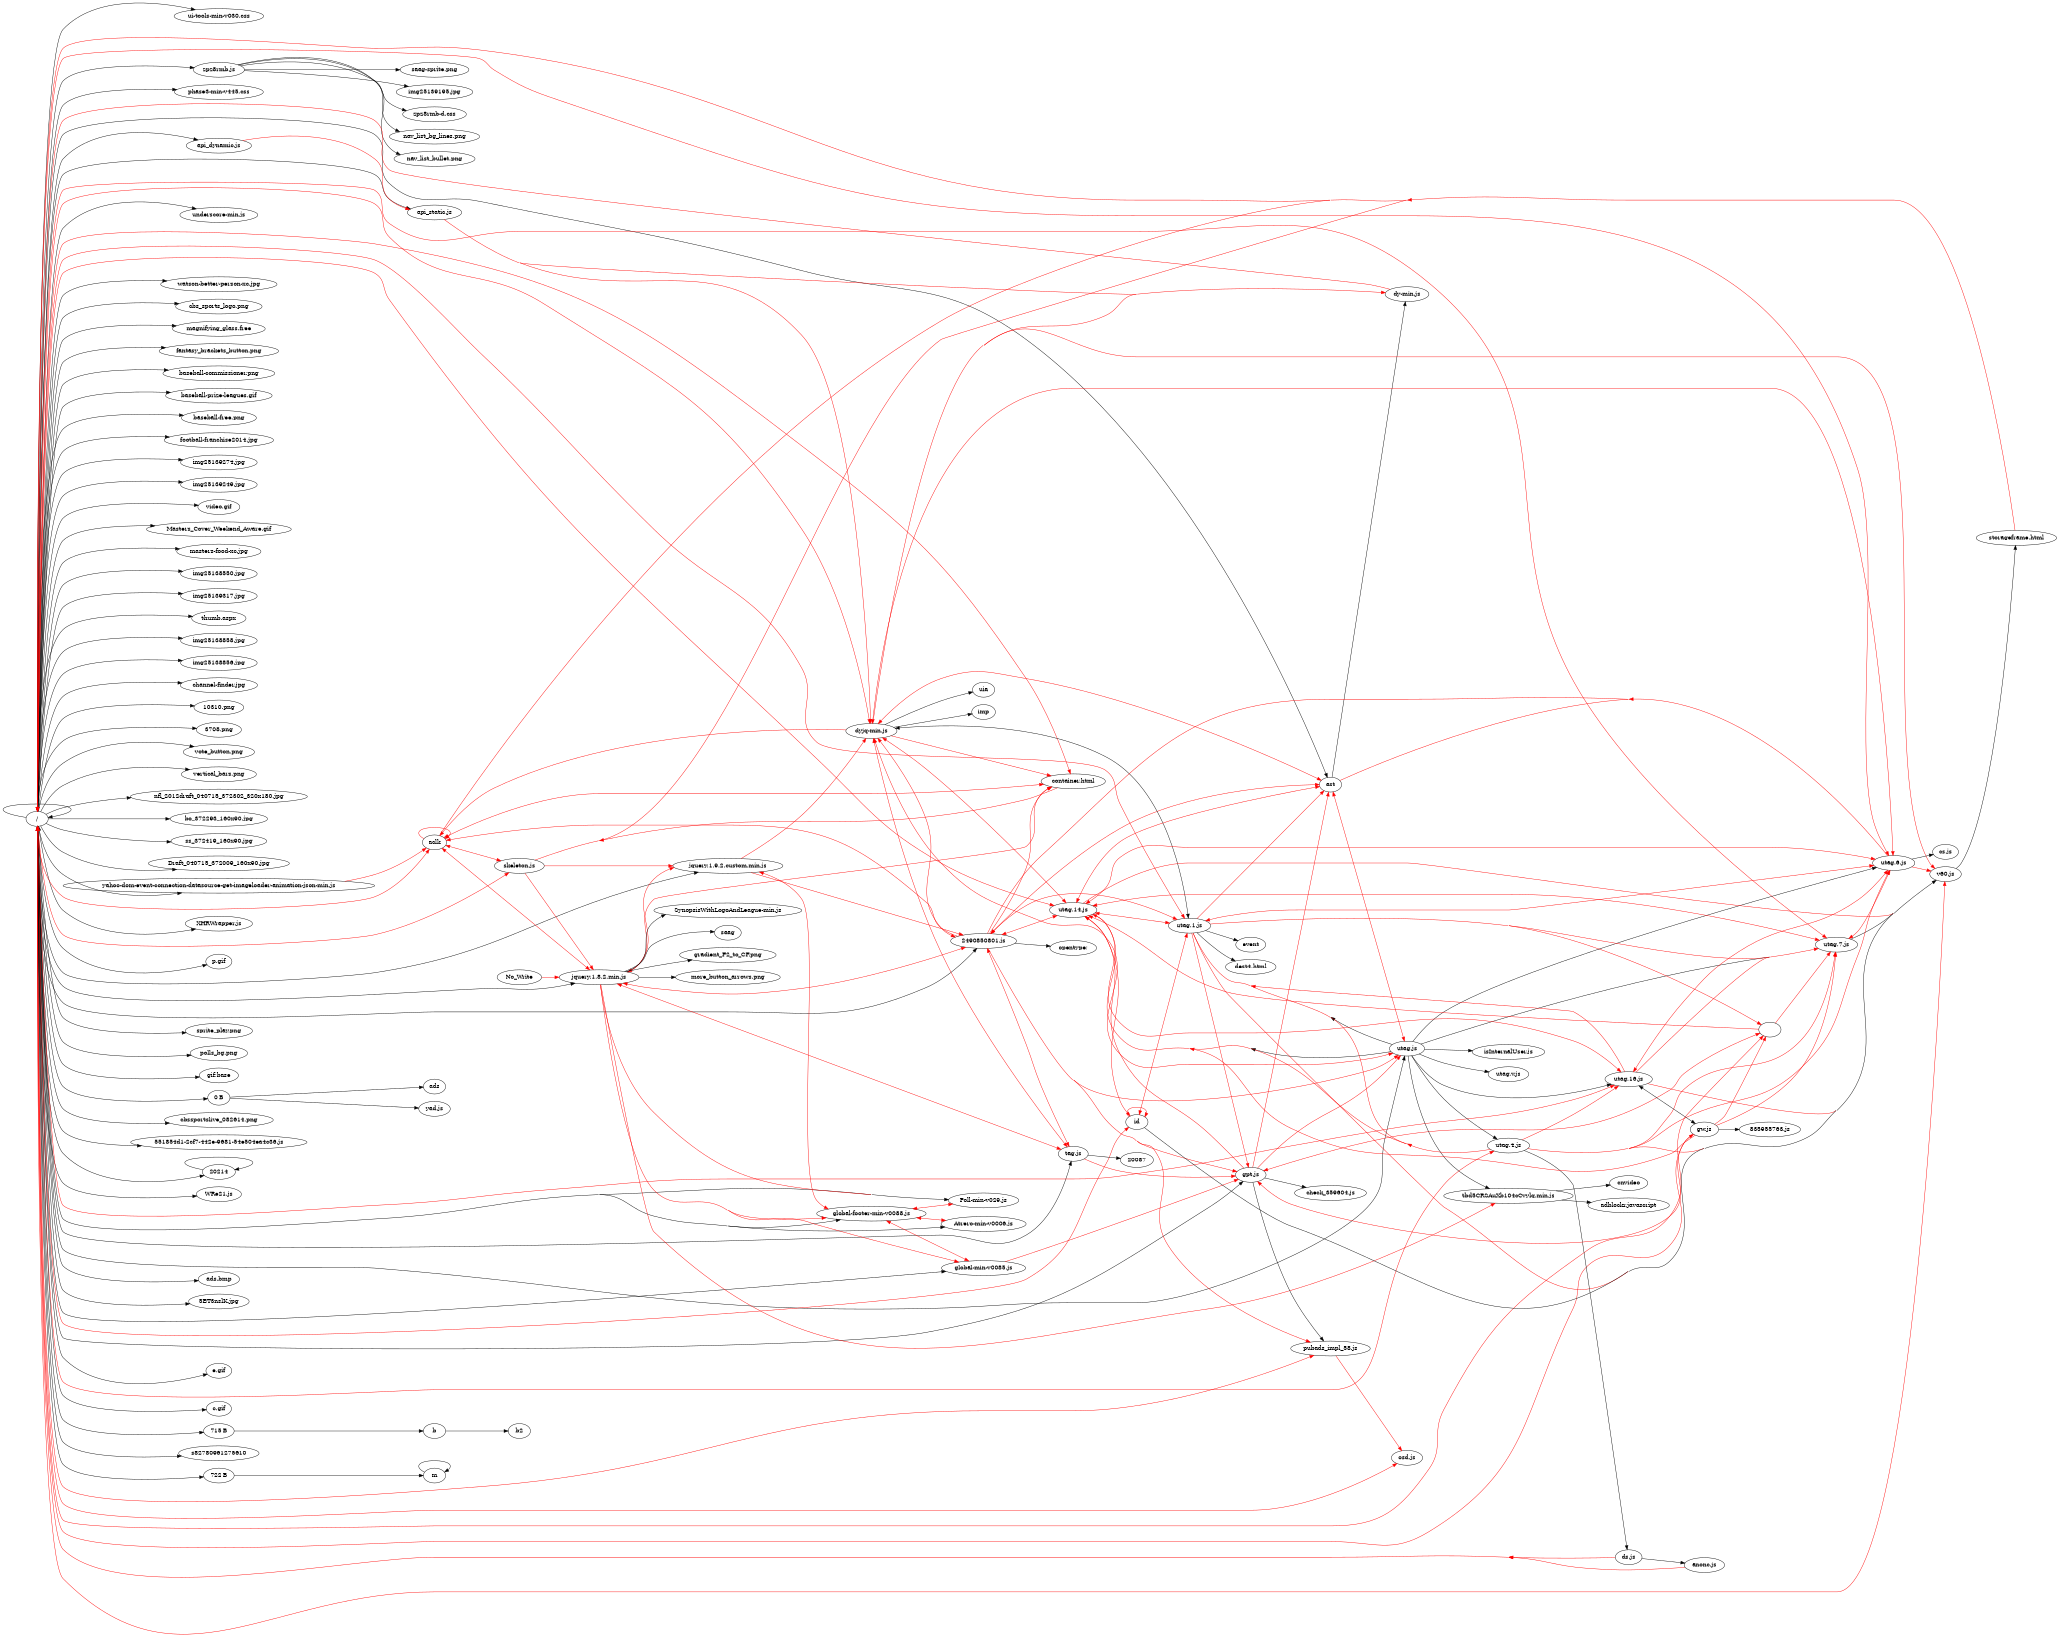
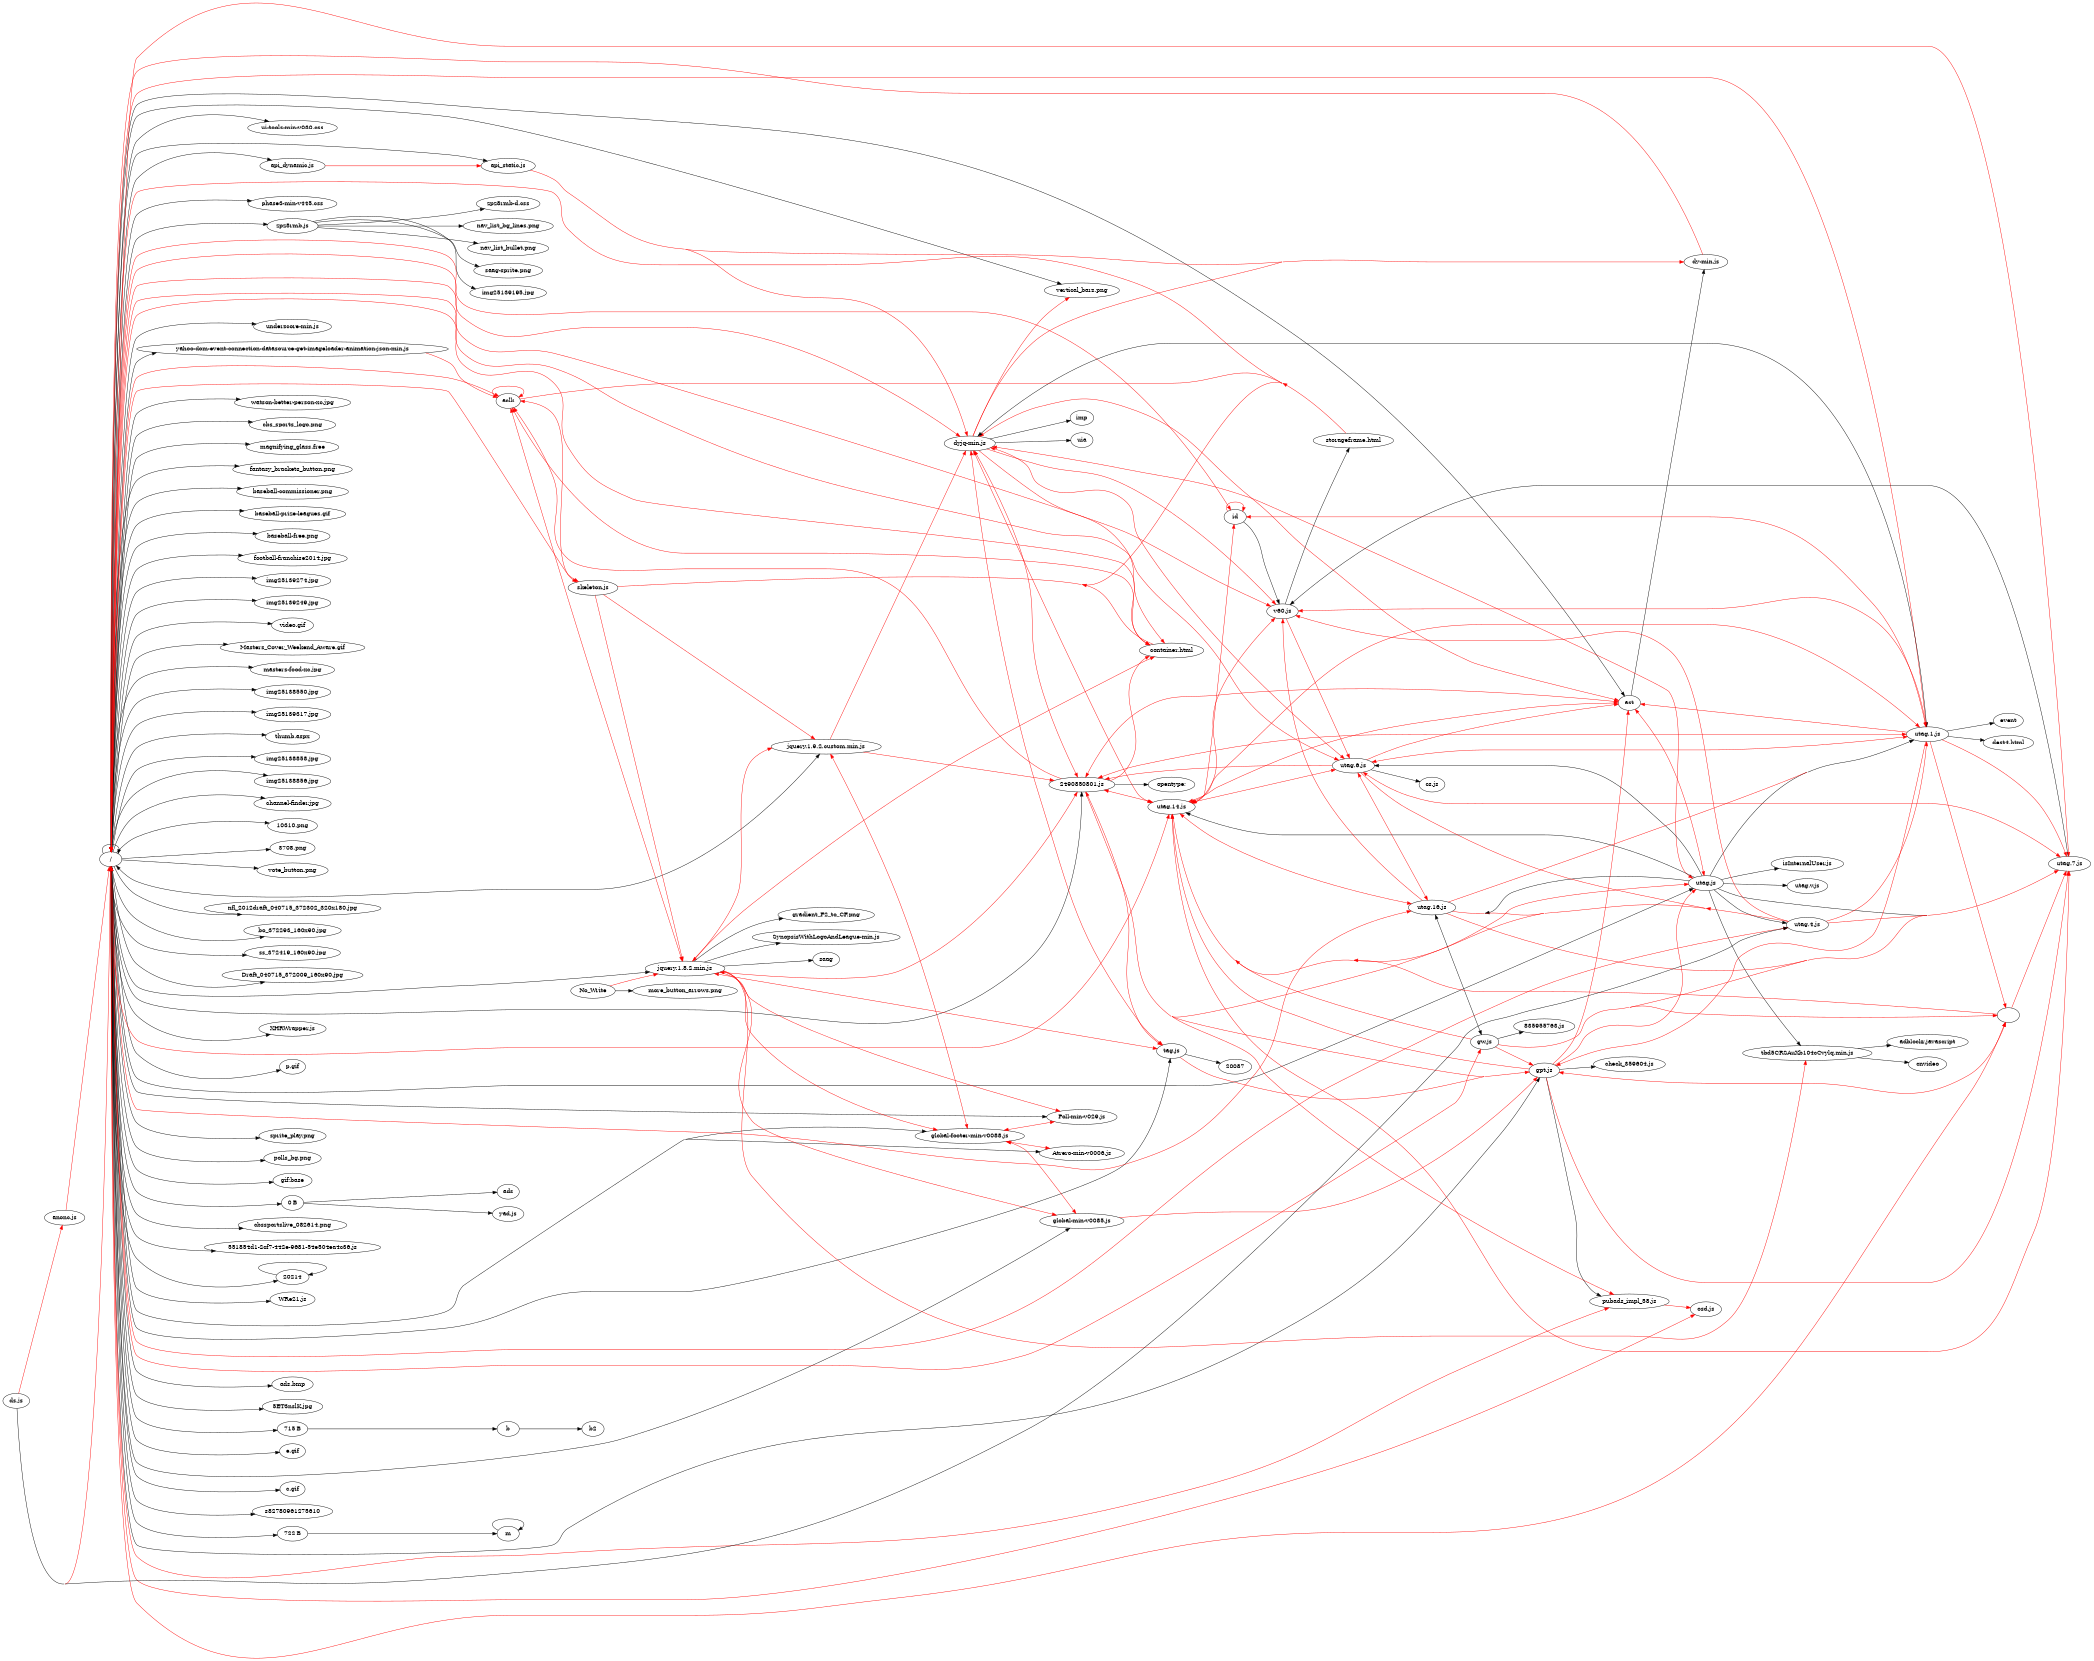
edge "dyjq-min.js" -> "aclk": now "dyjq-min.js" -> "vertical_bars.png"
edge "utag.6.js" -> "v60.js": reversed
edge "jquery.1.8.2.min.js" -> "more_button_arrows.png": now "No_Write" -> "more_button_arrows.png"
edge "gpt.js" -> "utag.7.js": added
edge "utag.4.js" -> "ds.js": reversed
edge "ds.js" -> "anonc.js": color black -> red
